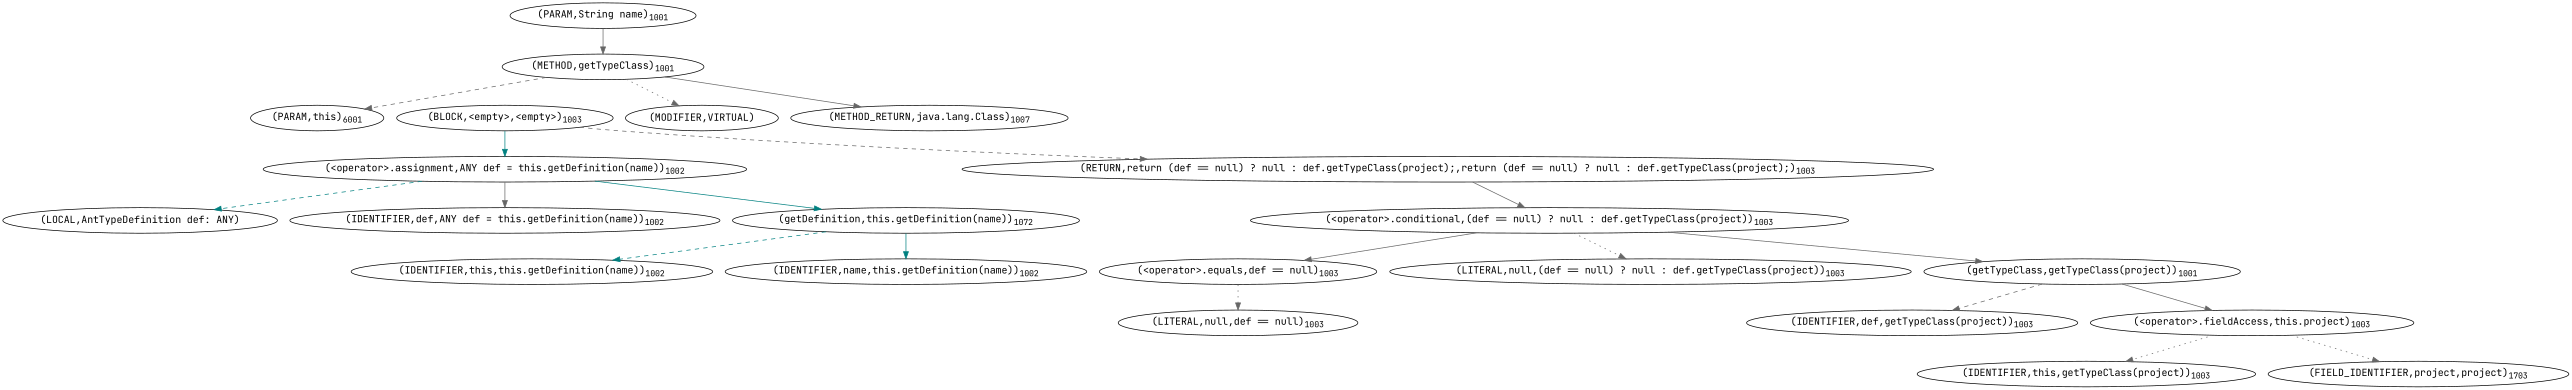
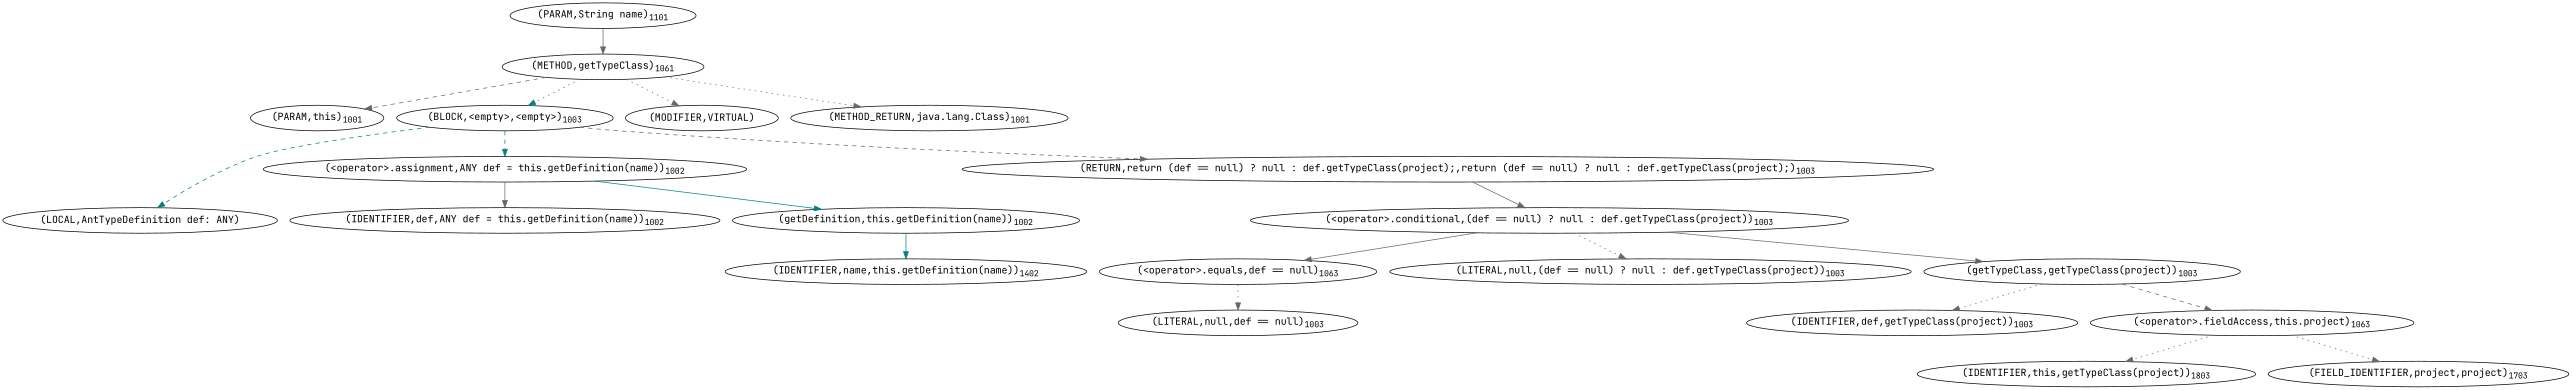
node "(PARAM,String name)": text "1001" -> "1101"
node "(METHOD,getTypeClass)": text "1001" -> "1061"
edge "(METHOD,getTypeClass)" -> "(BLOCK,<empty>,<empty>)": added
edge "(METHOD,getTypeClass)" -> "(METHOD_RETURN,java.lang.Class)": style solid -> dotted
node "(PARAM,this)": text "6001" -> "1001"
node "(METHOD_RETURN,java.lang.Class)": text "1007" -> "1001"
edge "(BLOCK,<empty>,<empty>)" -> "(<operator>.assignment,ANY def = this.getDefinition(name))": style solid -> dashed
edge "(<operator>.assignment,ANY def = this.getDefinition(name))" -> "(LOCAL,AntTypeDefinition def: ANY)": now "(BLOCK,<empty>,<empty>)" -> "(LOCAL,AntTypeDefinition def: ANY)"
node "(getDefinition,this.getDefinition(name))": text "1072" -> "1002"
node "(IDENTIFIER,name,this.getDefinition(name))": text "1002" -> "1402"
node "(<operator>.equals,def == null)": text "1003" -> "1063"
node "(getTypeClass,getTypeClass(project))": text "1001" -> "1003"
node "(IDENTIFIER,this,this.getDefinition(name))": removed
edge "(getTypeClass,getTypeClass(project))" -> "(IDENTIFIER,def,getTypeClass(project))": style dashed -> dotted
edge "(getTypeClass,getTypeClass(project))" -> "(<operator>.fieldAccess,this.project)": style solid -> dashed
node "(<operator>.fieldAccess,this.project)": text "1003" -> "1063"
node "(IDENTIFIER,this,getTypeClass(project))": text "1003" -> "1803"
